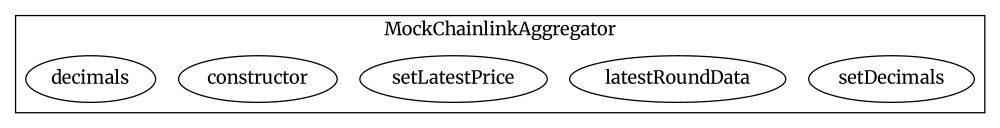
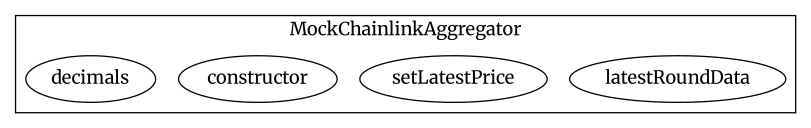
node "setDecimals": removed
